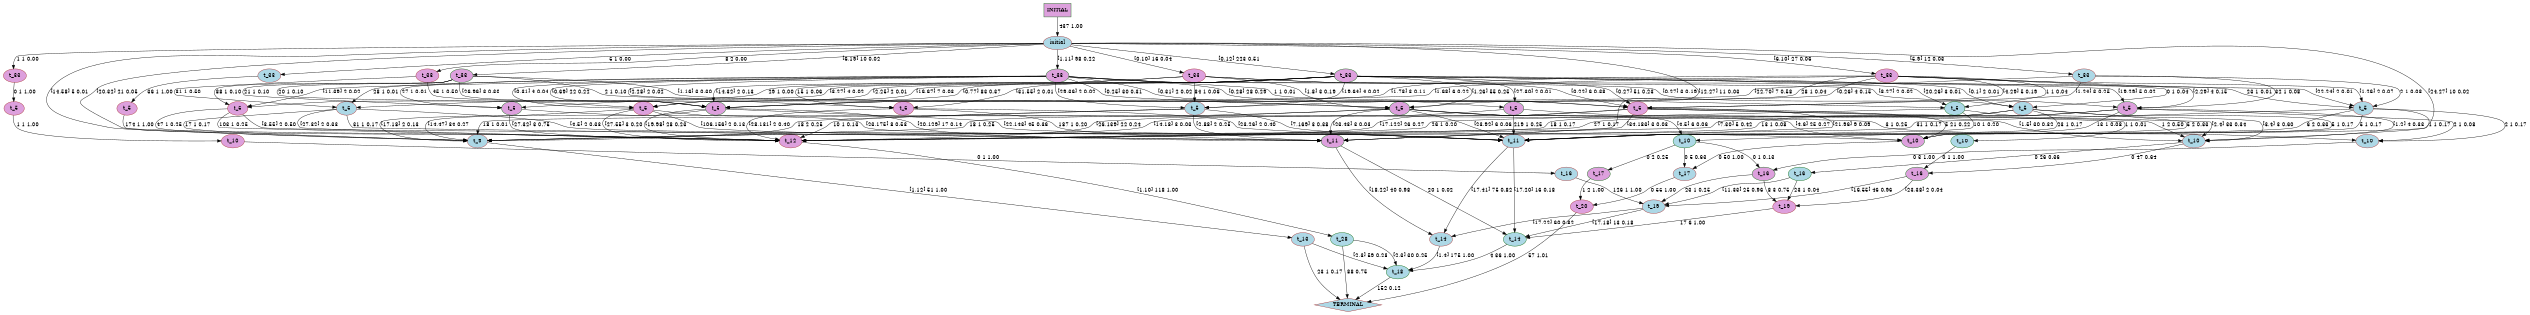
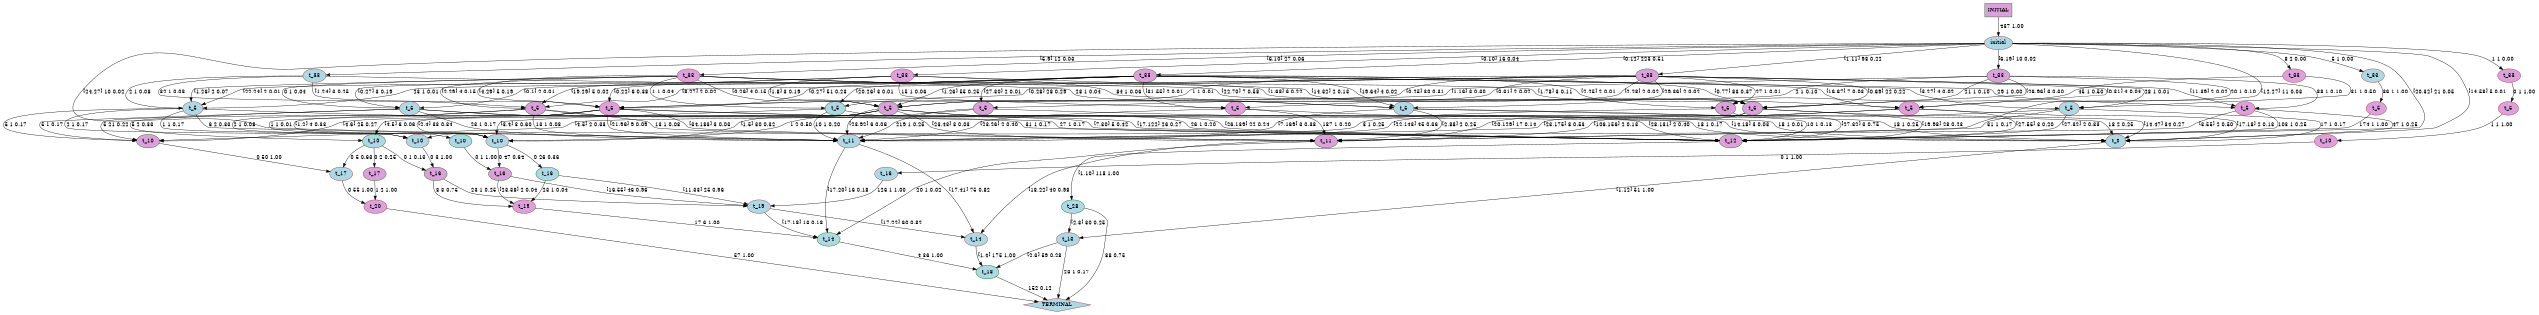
node "t_12": color brown -> darkgreen
edge "t_28" -> "t_18": now "t_28" -> "t_13"
edge "t_20" -> "TERMINAL": label " 57 1.01" -> " 57 1.00"
